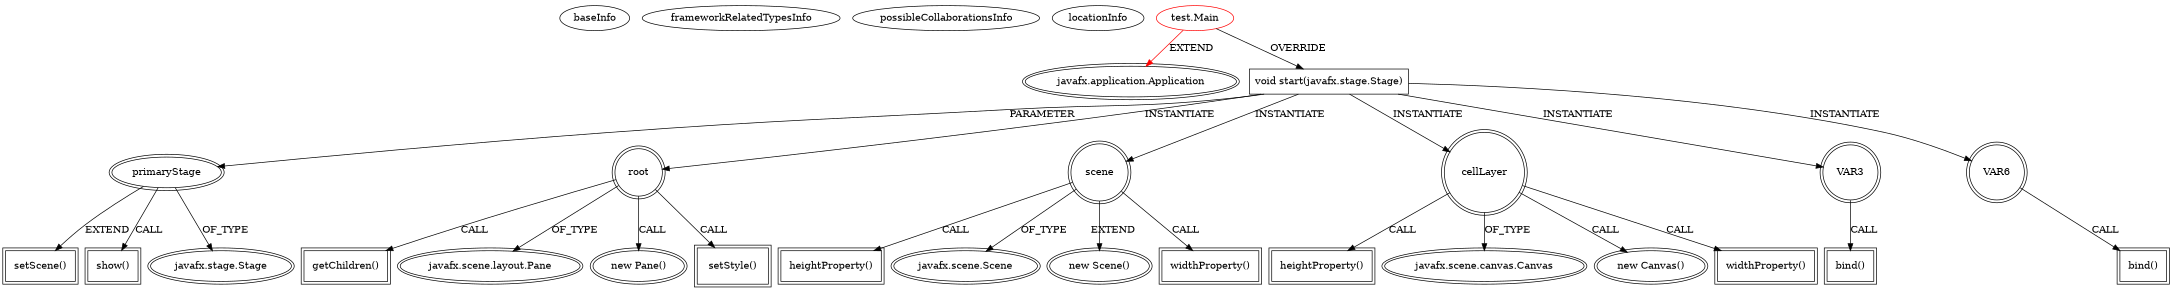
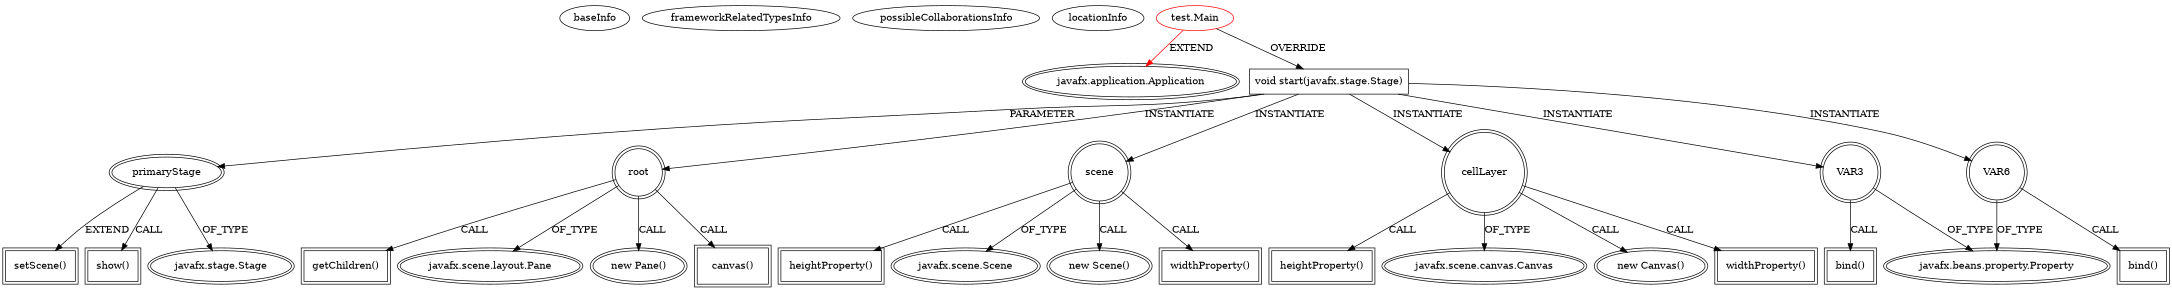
edge "scene" -> "new Scene()": label "EXTEND" -> "CALL"
node "setStyle()": label "setStyle()" -> "canvas()"
node "javafx.beans.property.Property": added
